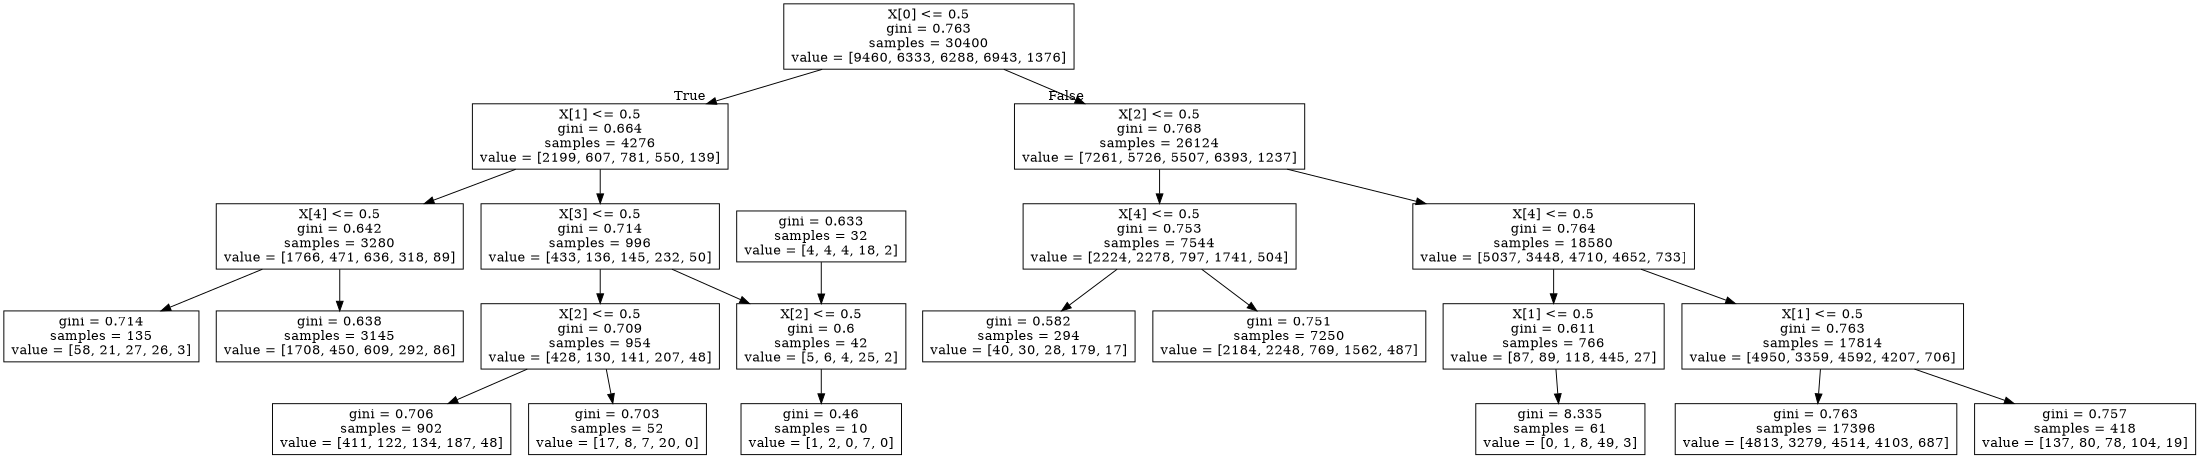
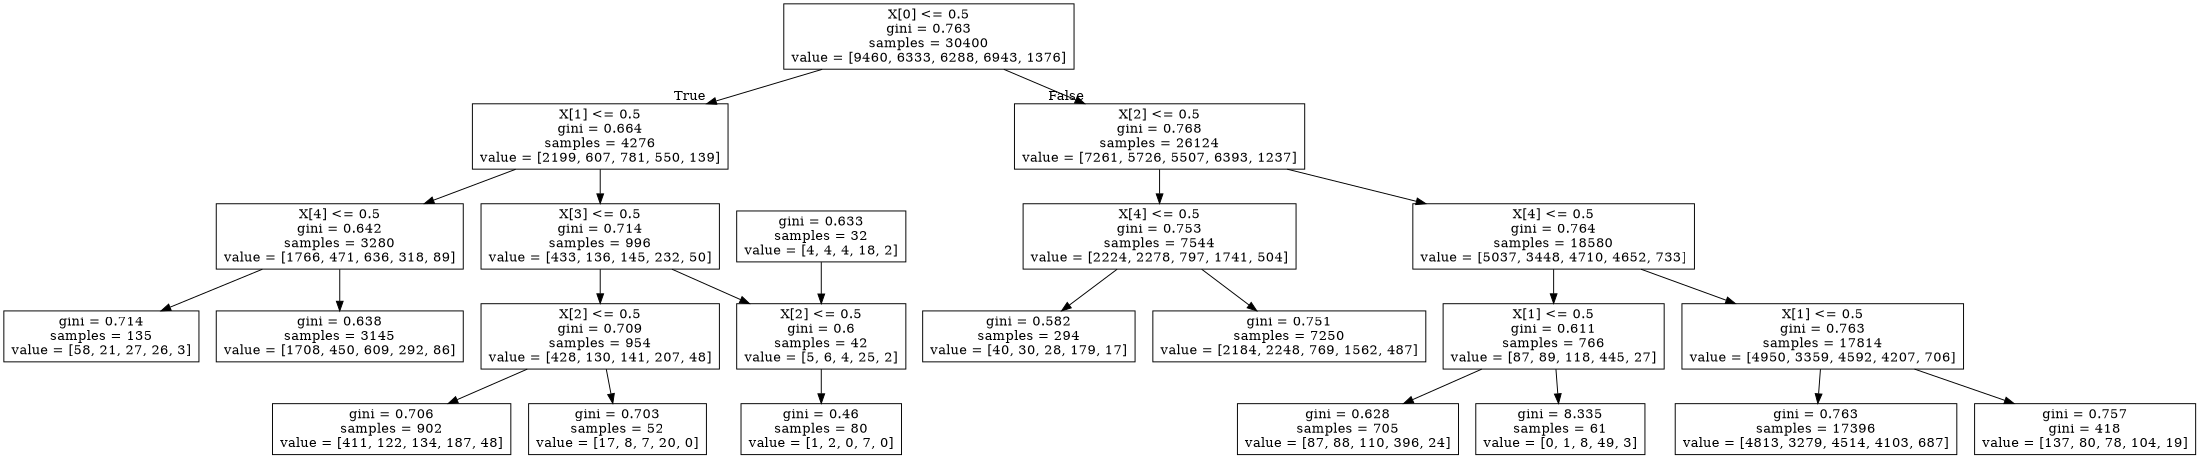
node "gini = 0.46 samples = 10 value = [1, 2, 0, 7, 0]": label "gini = 0.46 samples = 10 value = [1, 2, 0, 7, 0]" -> "gini = 0.46 samples = 80 value = [1, 2, 0, 7, 0]"
node "gini = 0.628 samples = 705 value = [87, 88, 110, 396, 24]": added
node "gini = 0.757 samples = 418 value = [137, 80, 78, 104, 19]": label "gini = 0.757 samples = 418 value = [137, 80, 78, 104, 19]" -> "gini = 0.757 gini = 418 value = [137, 80, 78, 104, 19]"
